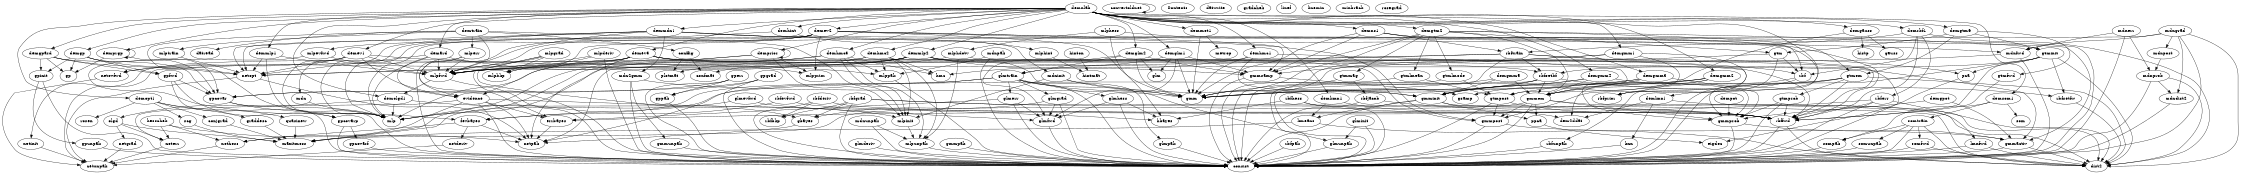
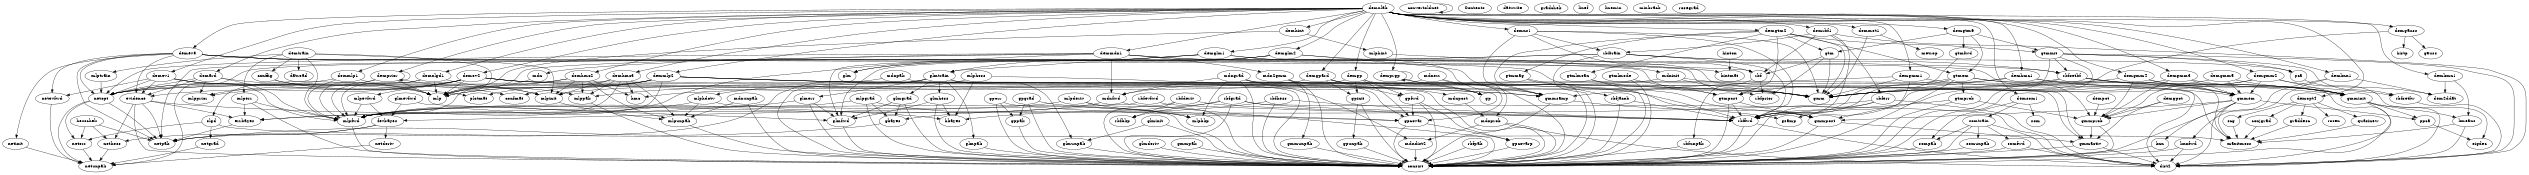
edge "demgtm2" -> "gtmlmode": removed
edge "mlpfwd" -> "demolgd1": reversed
node "demopt1": label "demopt1" -> "demopt4"
edge "evidence" -> "neterr": now "netopt" -> "neterr"
node "gpcovarf": removed
